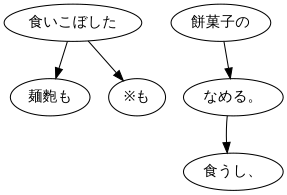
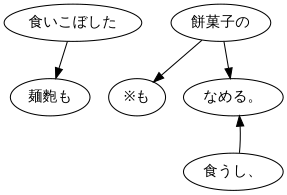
edge "食いこぼした" -> "※も": now "餅菓子の" -> "※も"
edge "なめる。" -> "食うし、": reversed
